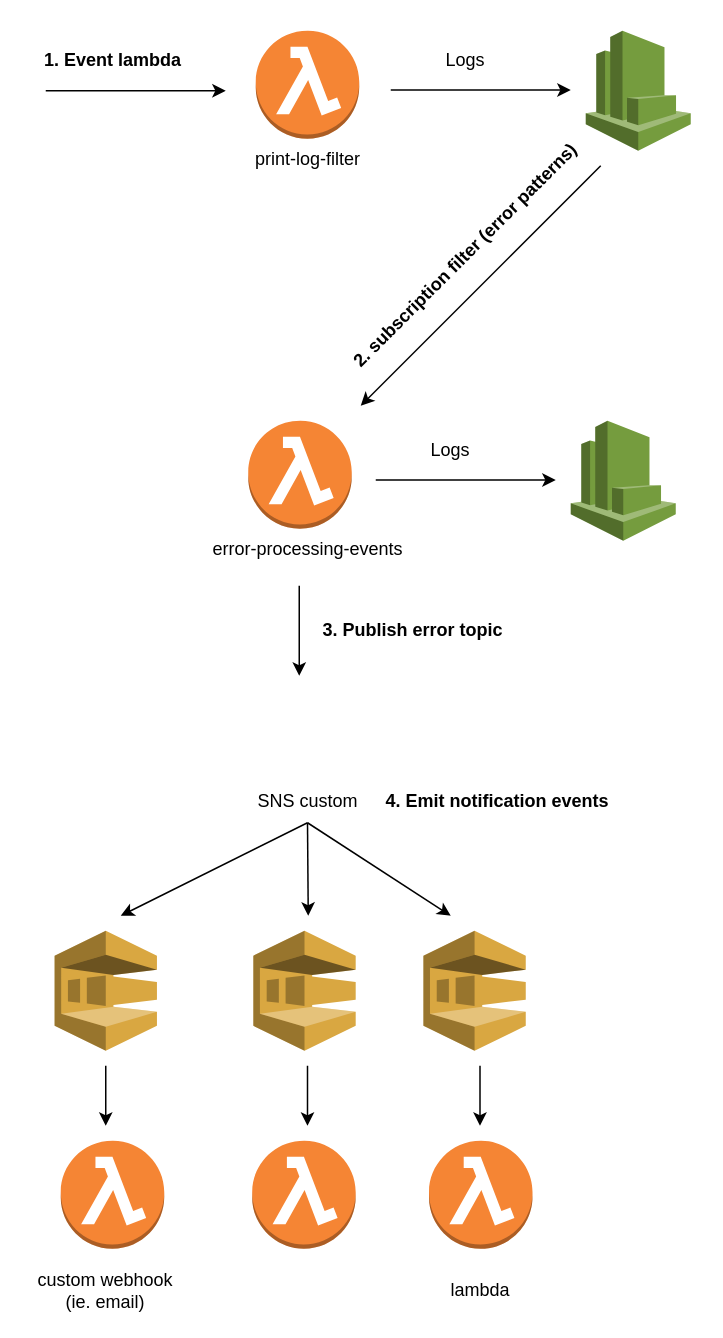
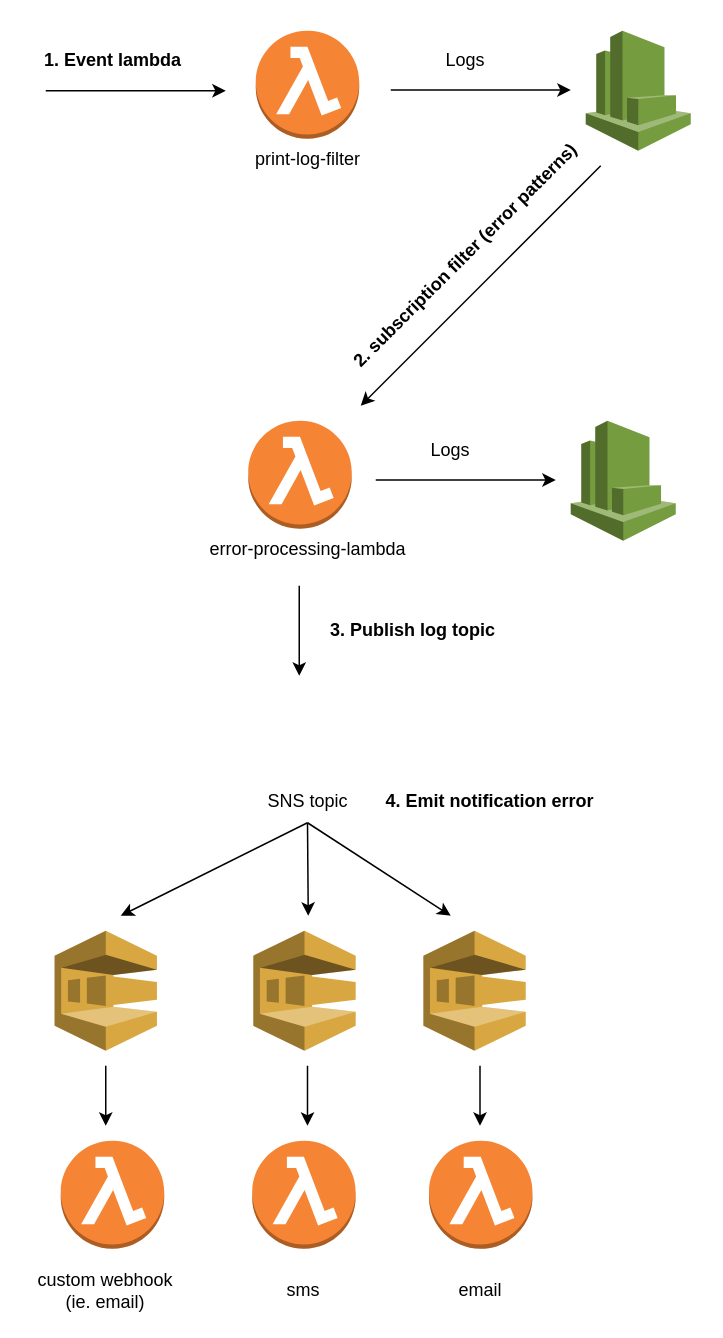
node "error-processing-events": label "error-processing-events" -> "error-processing-lambda"
node "3. Publish error topic": label "3. Publish error topic" -> "3. Publish log topic"
node "SNS custom": label "SNS custom" -> "SNS topic"
node "4. Emit notification events": label "4. Emit notification events" -> "4. Emit notification error"
node "sms": added
node "lambda": label "lambda" -> "email"
